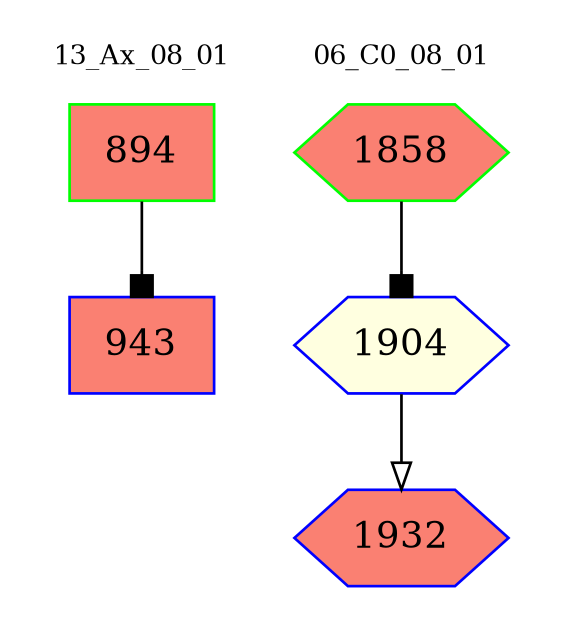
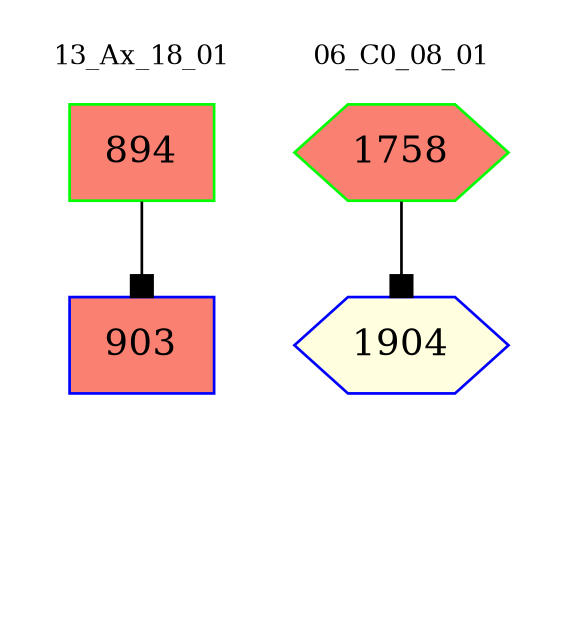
cluster "13_Ax_08_01": label "13_Ax_08_01" -> "13_Ax_18_01"
node "1858": label "1858" -> "1758"
node "943": label "943" -> "903"
node "1932": removed
